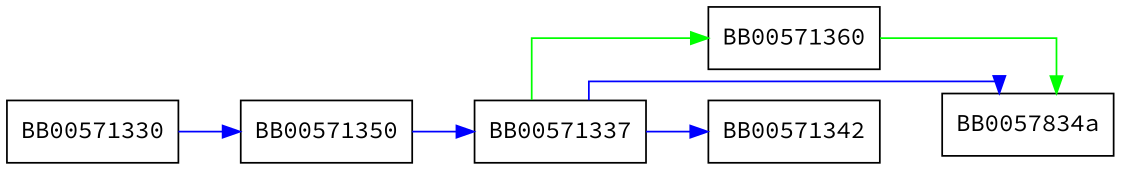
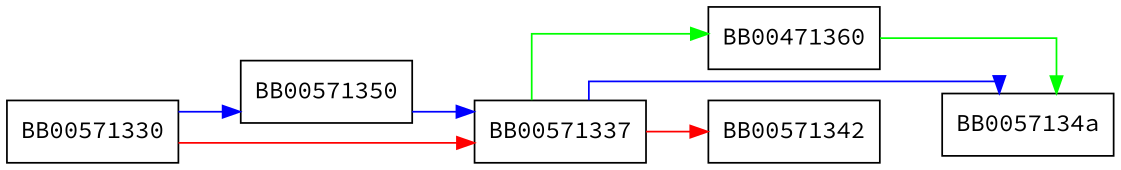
node "BB00571360": label "BB00571360" -> "BB00471360"
node "BB0057834a": label "BB0057834a" -> "BB0057134a"
edge "BB00571337" -> "BB00571342": color blue -> red
edge "BB00571330" -> "BB00571337": added
